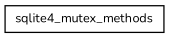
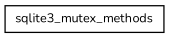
node "sqlite4_mutex_methods": label "sqlite4_mutex_methods" -> "sqlite3_mutex_methods"
